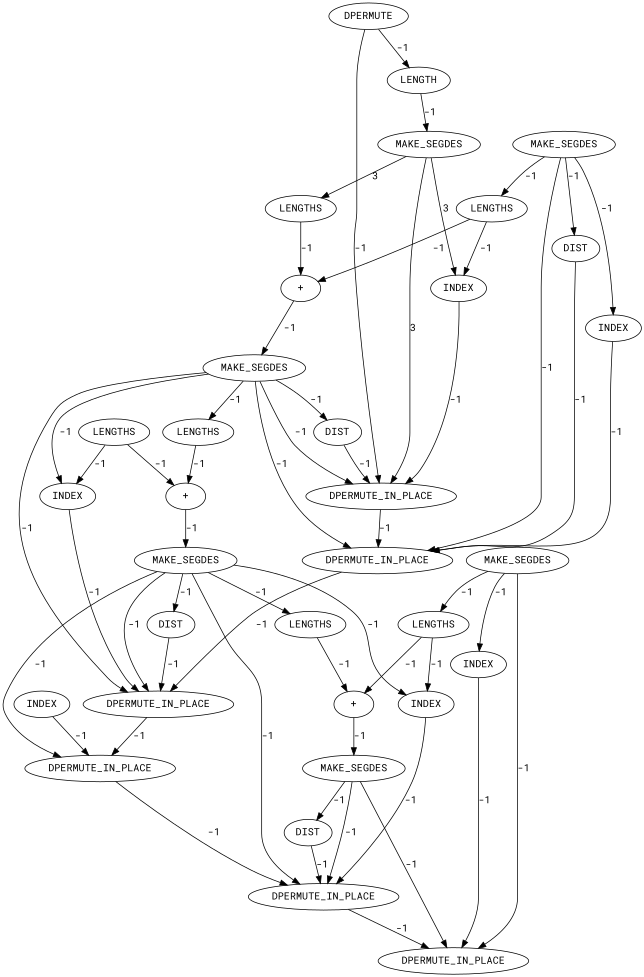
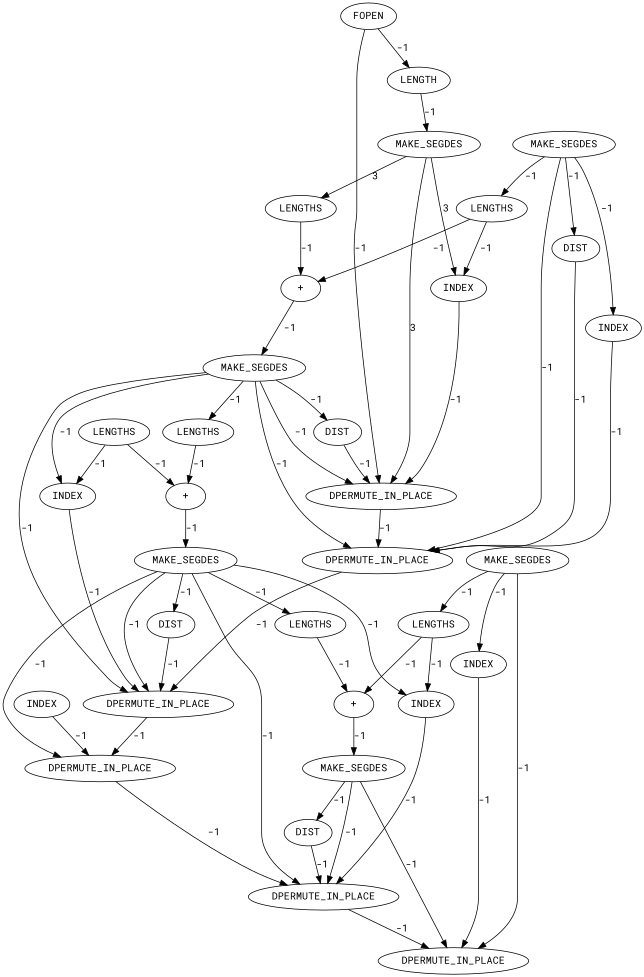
node "DPERMUTE": label "DPERMUTE" -> "FOPEN"
